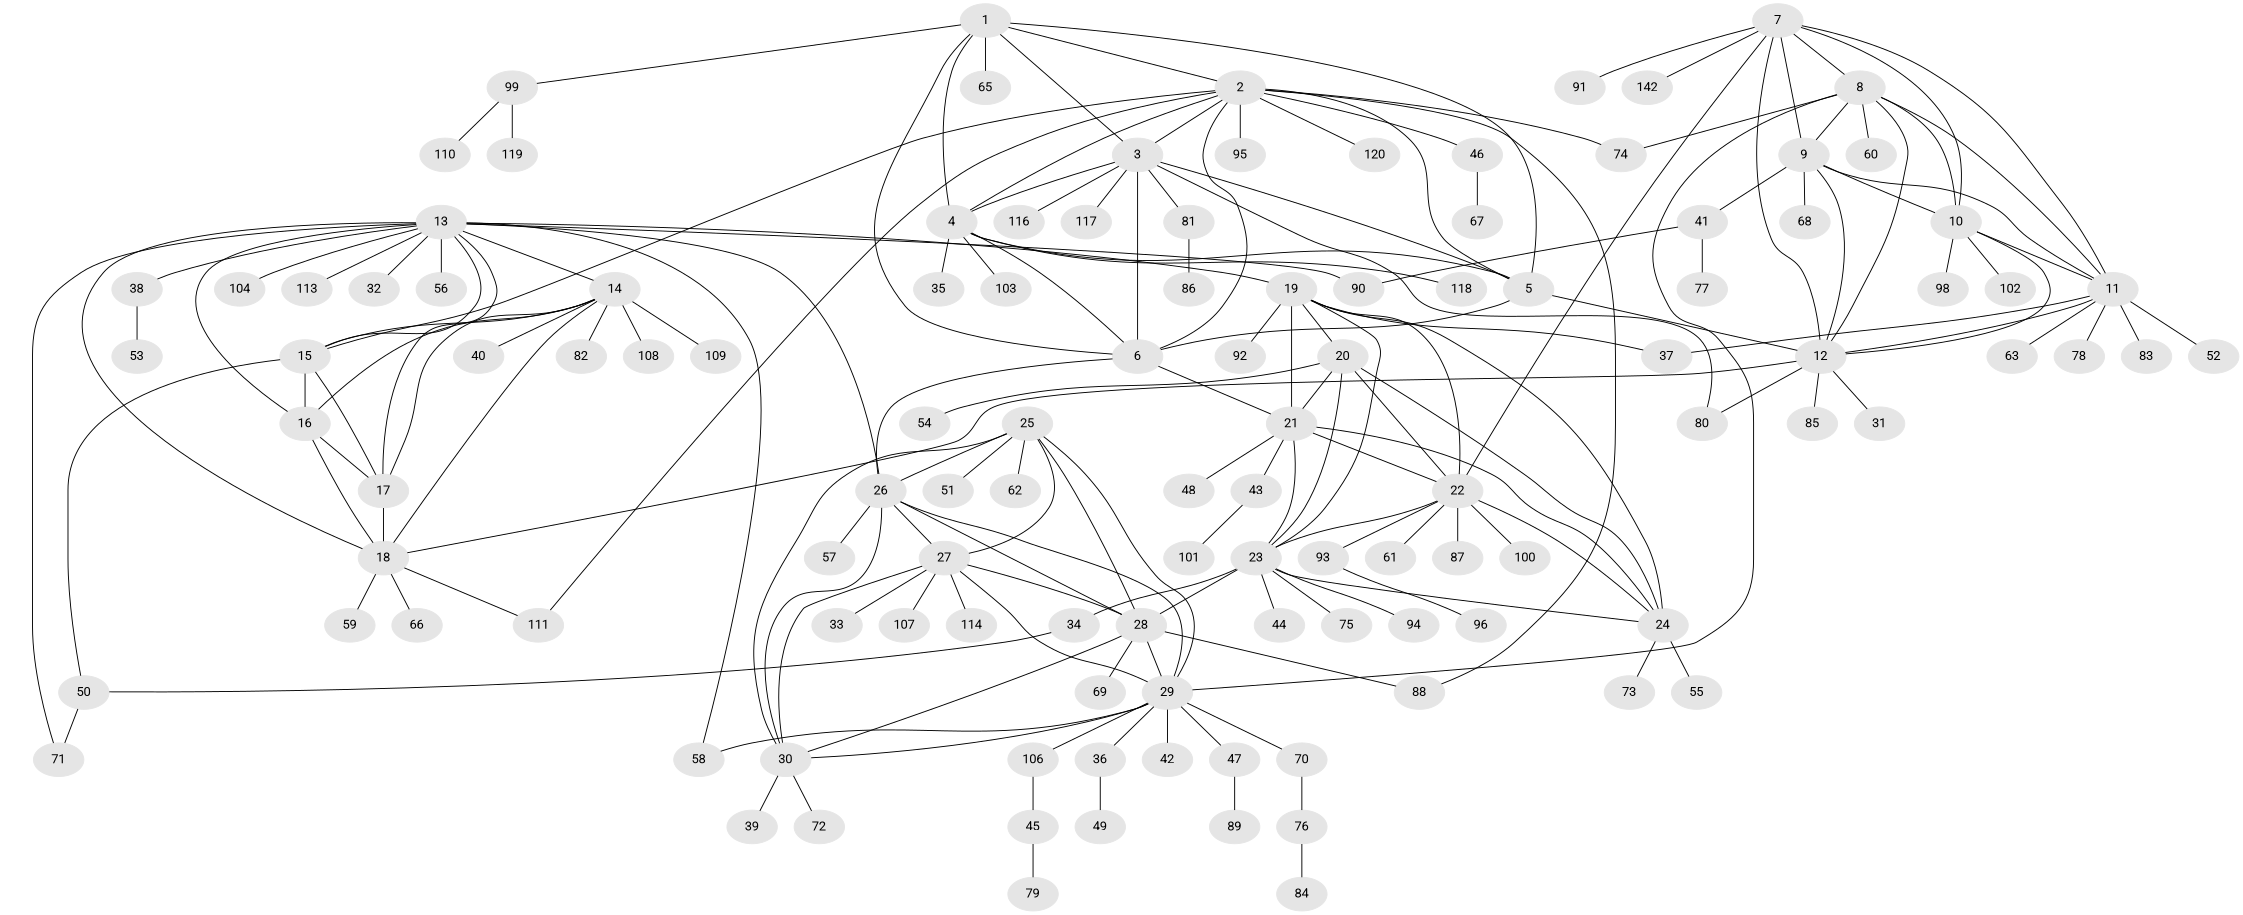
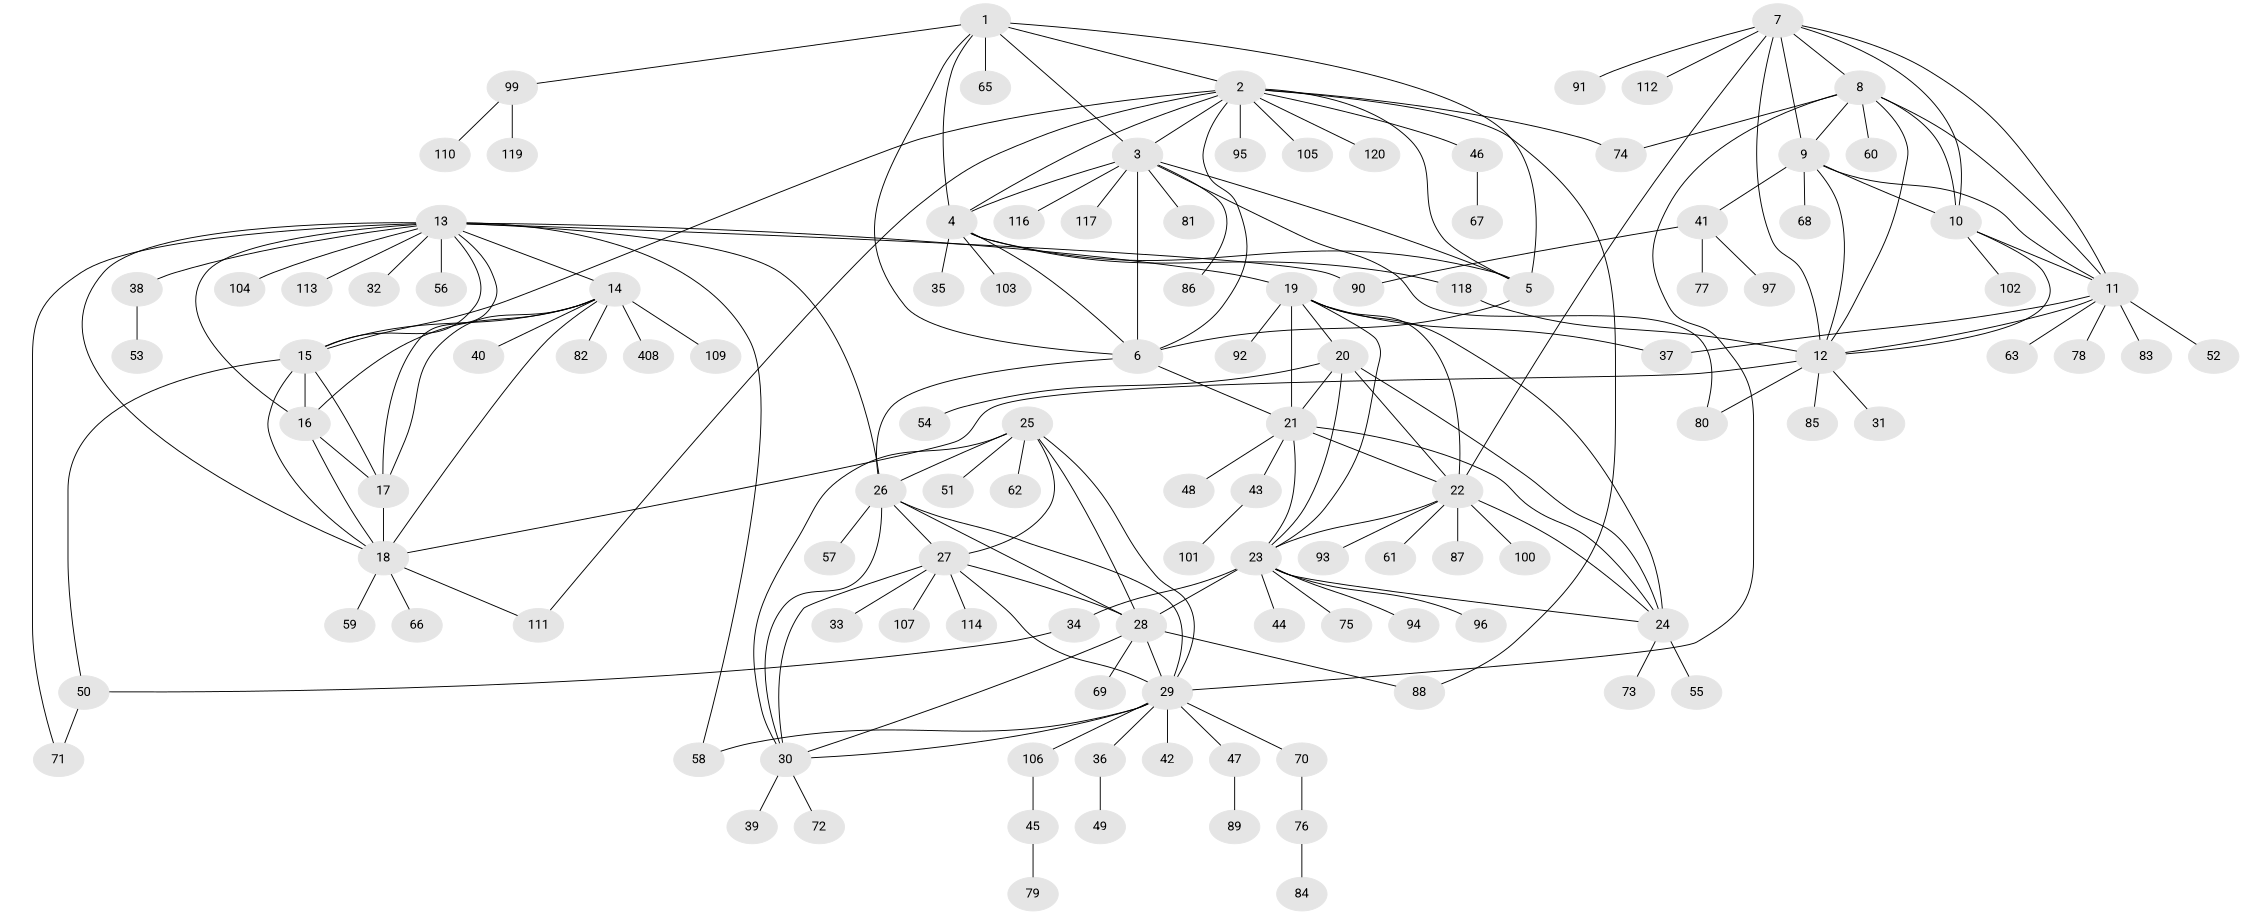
node "142": label "142" -> "112"
node "105": added
edge "81" -- "86": now "3" -- "86"
node "97": added
node "98": removed
edge "5" -- "12": now "118" -- "12"
node "108": label "108" -> "408"
edge "15" -- "18": added
edge "93" -- "96": now "23" -- "96"
